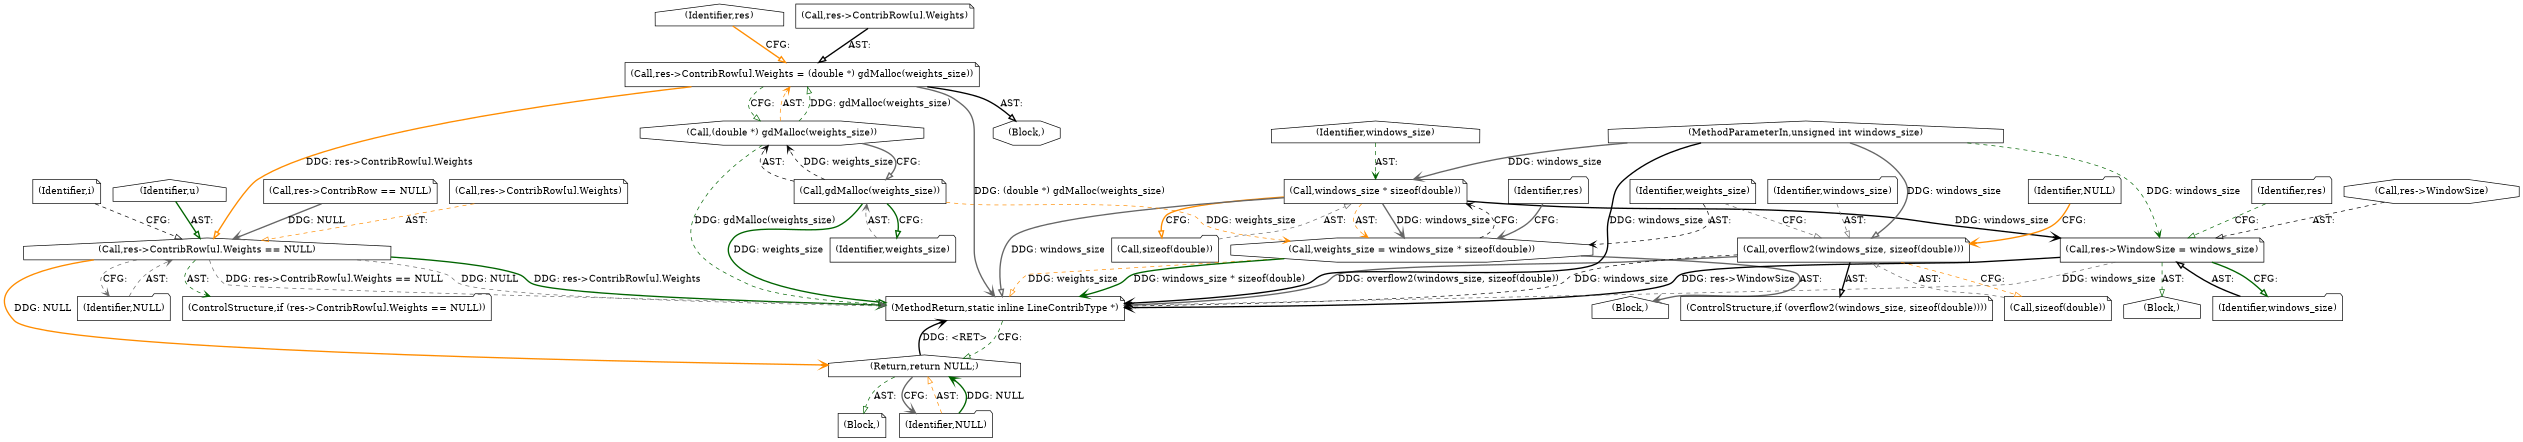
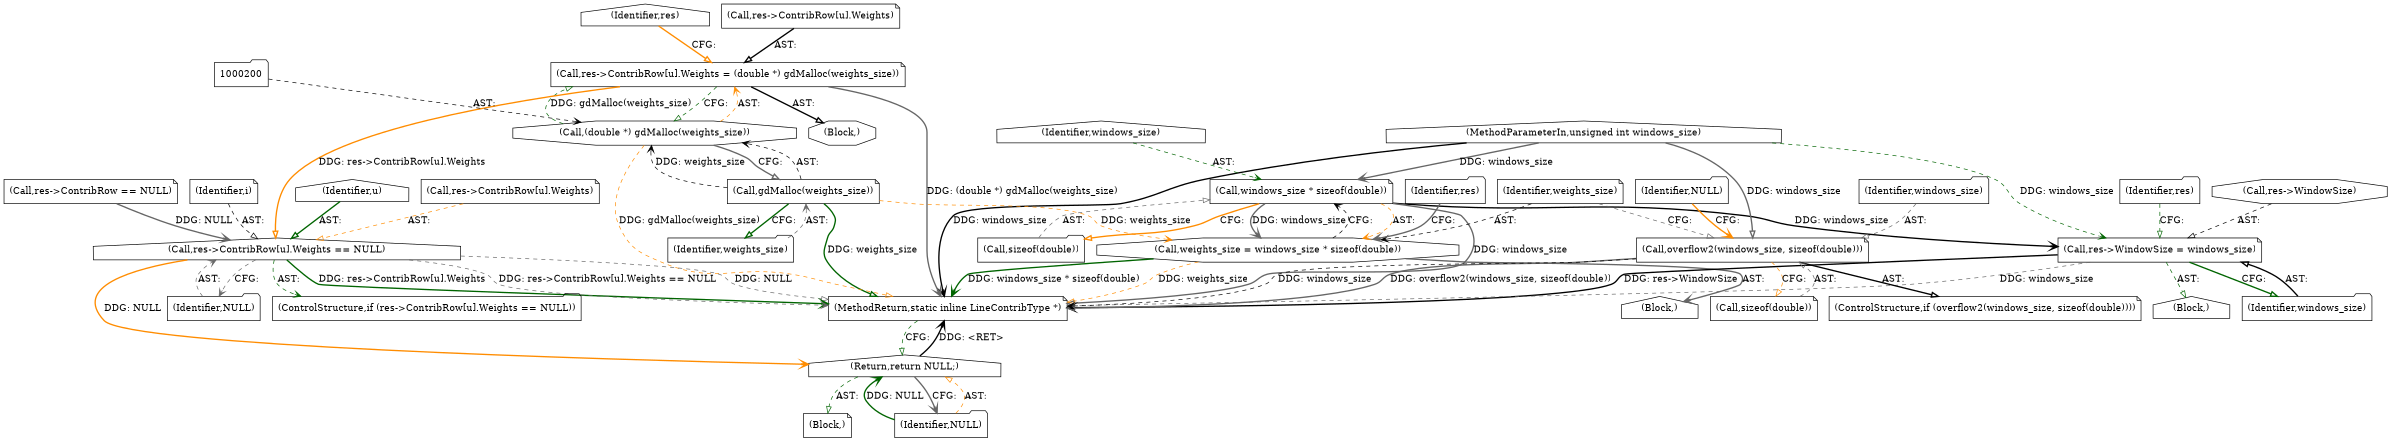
node "1000200": added
edge "(Identifier,i)" -> "(Call,res->ContribRow[u].Weights == NULL)": label "CFG: " -> "AST: "
edge "(Call,(double *) gdMalloc(weights_size))" -> "(MethodReturn,static inline LineContribType *)": color darkgreen -> darkorange
